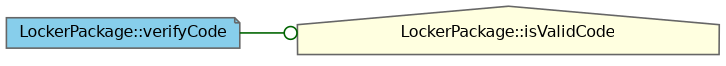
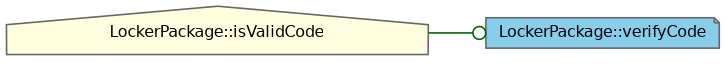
edge "LockerPackage::verifyCode" -> "LockerPackage::isValidCode": reversed
